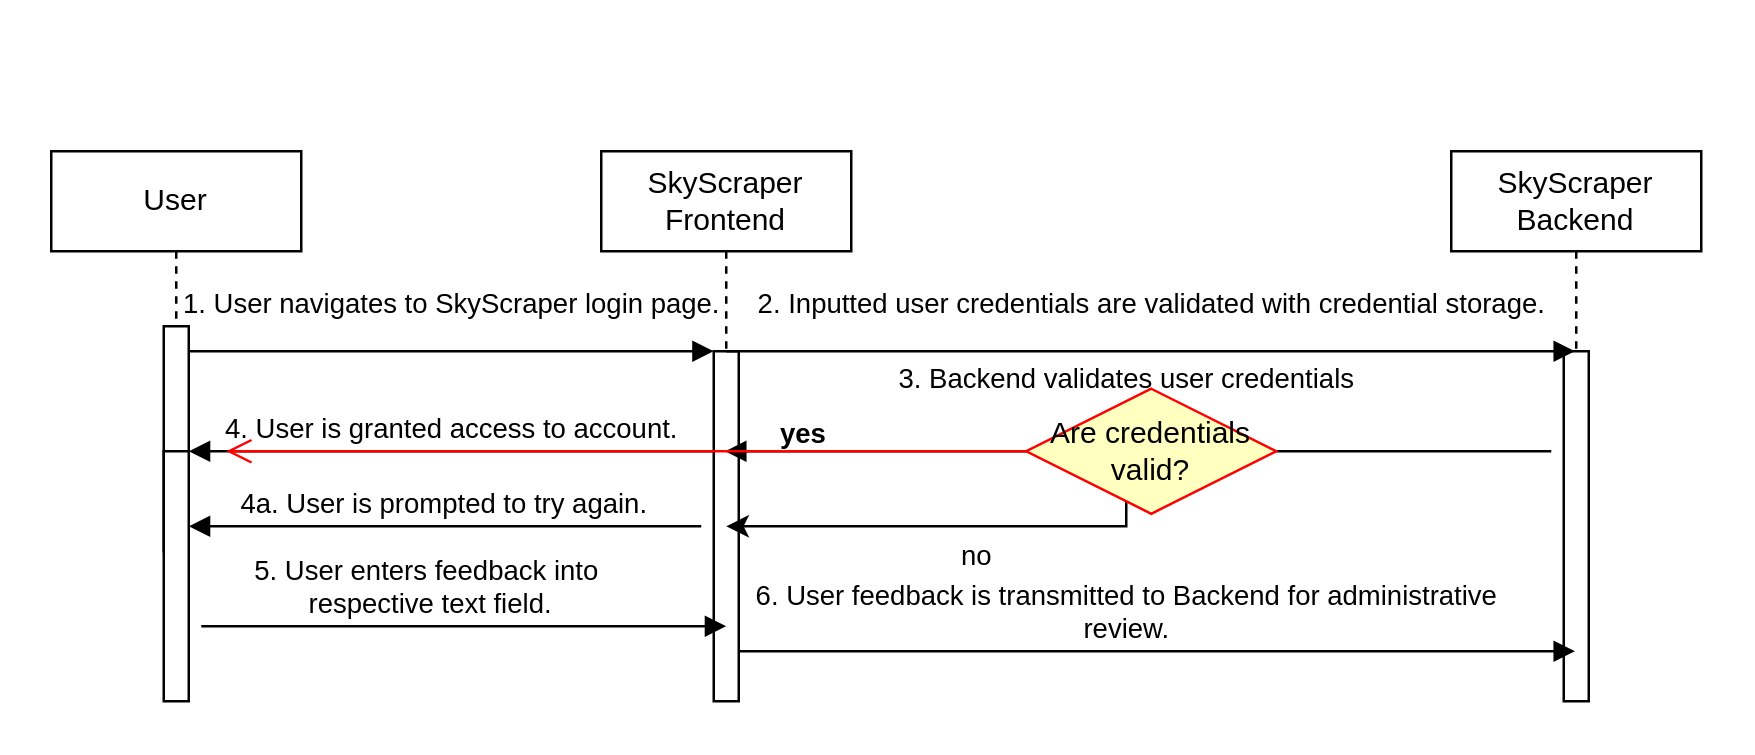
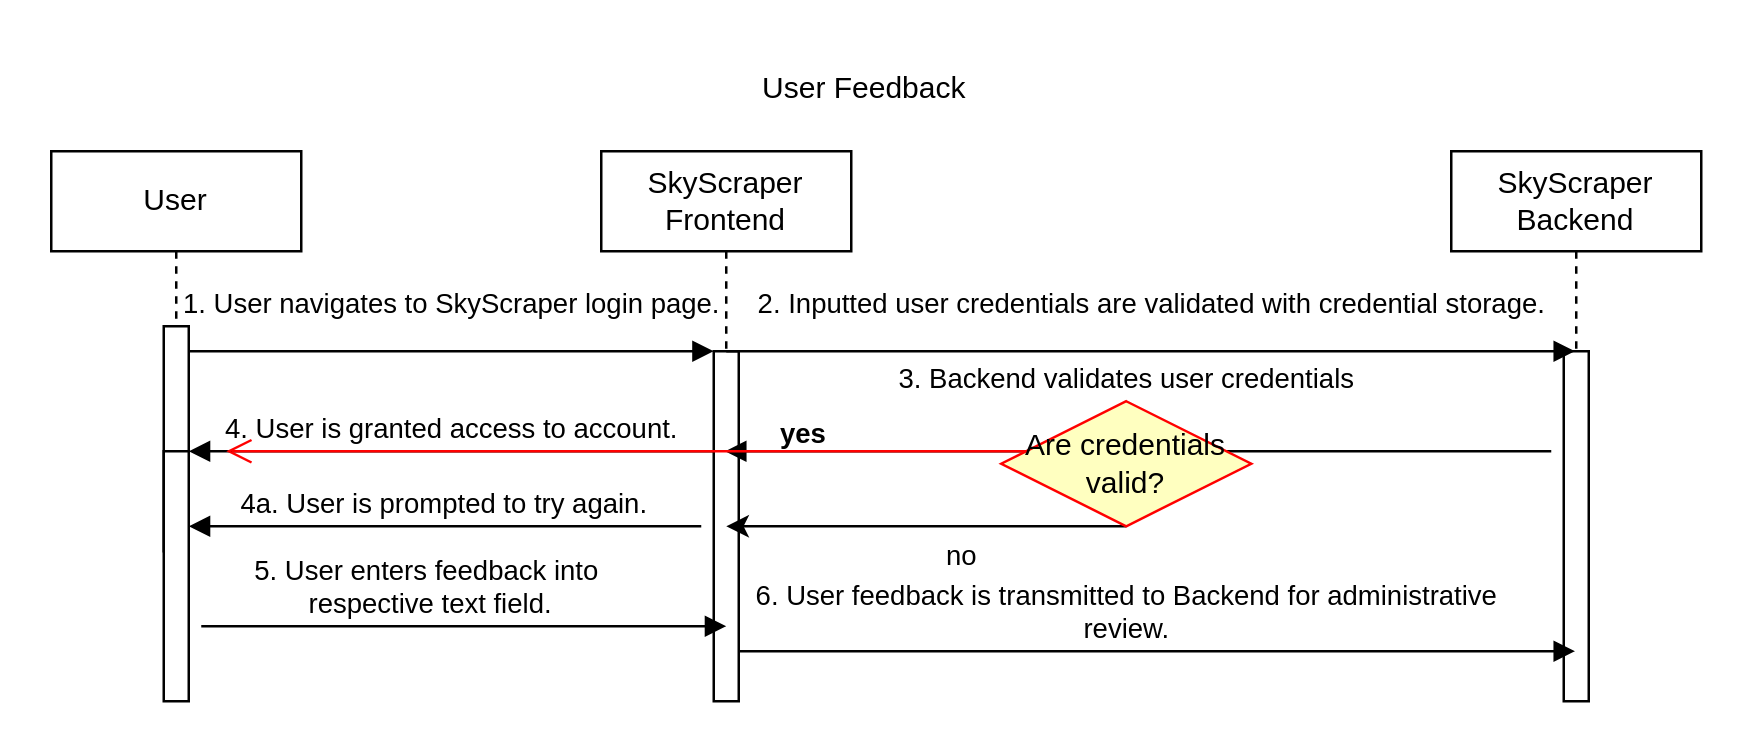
node "User Feedback": added
node "Are credentials valid?": moved (1151, 451) -> (1126, 464)
